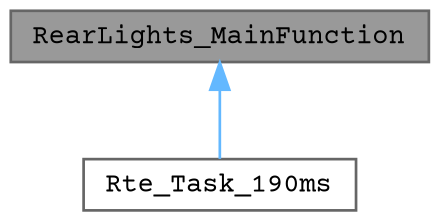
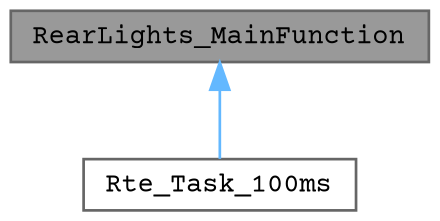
node "Rte_Task_190ms": label "Rte_Task_190ms" -> "Rte_Task_100ms"
